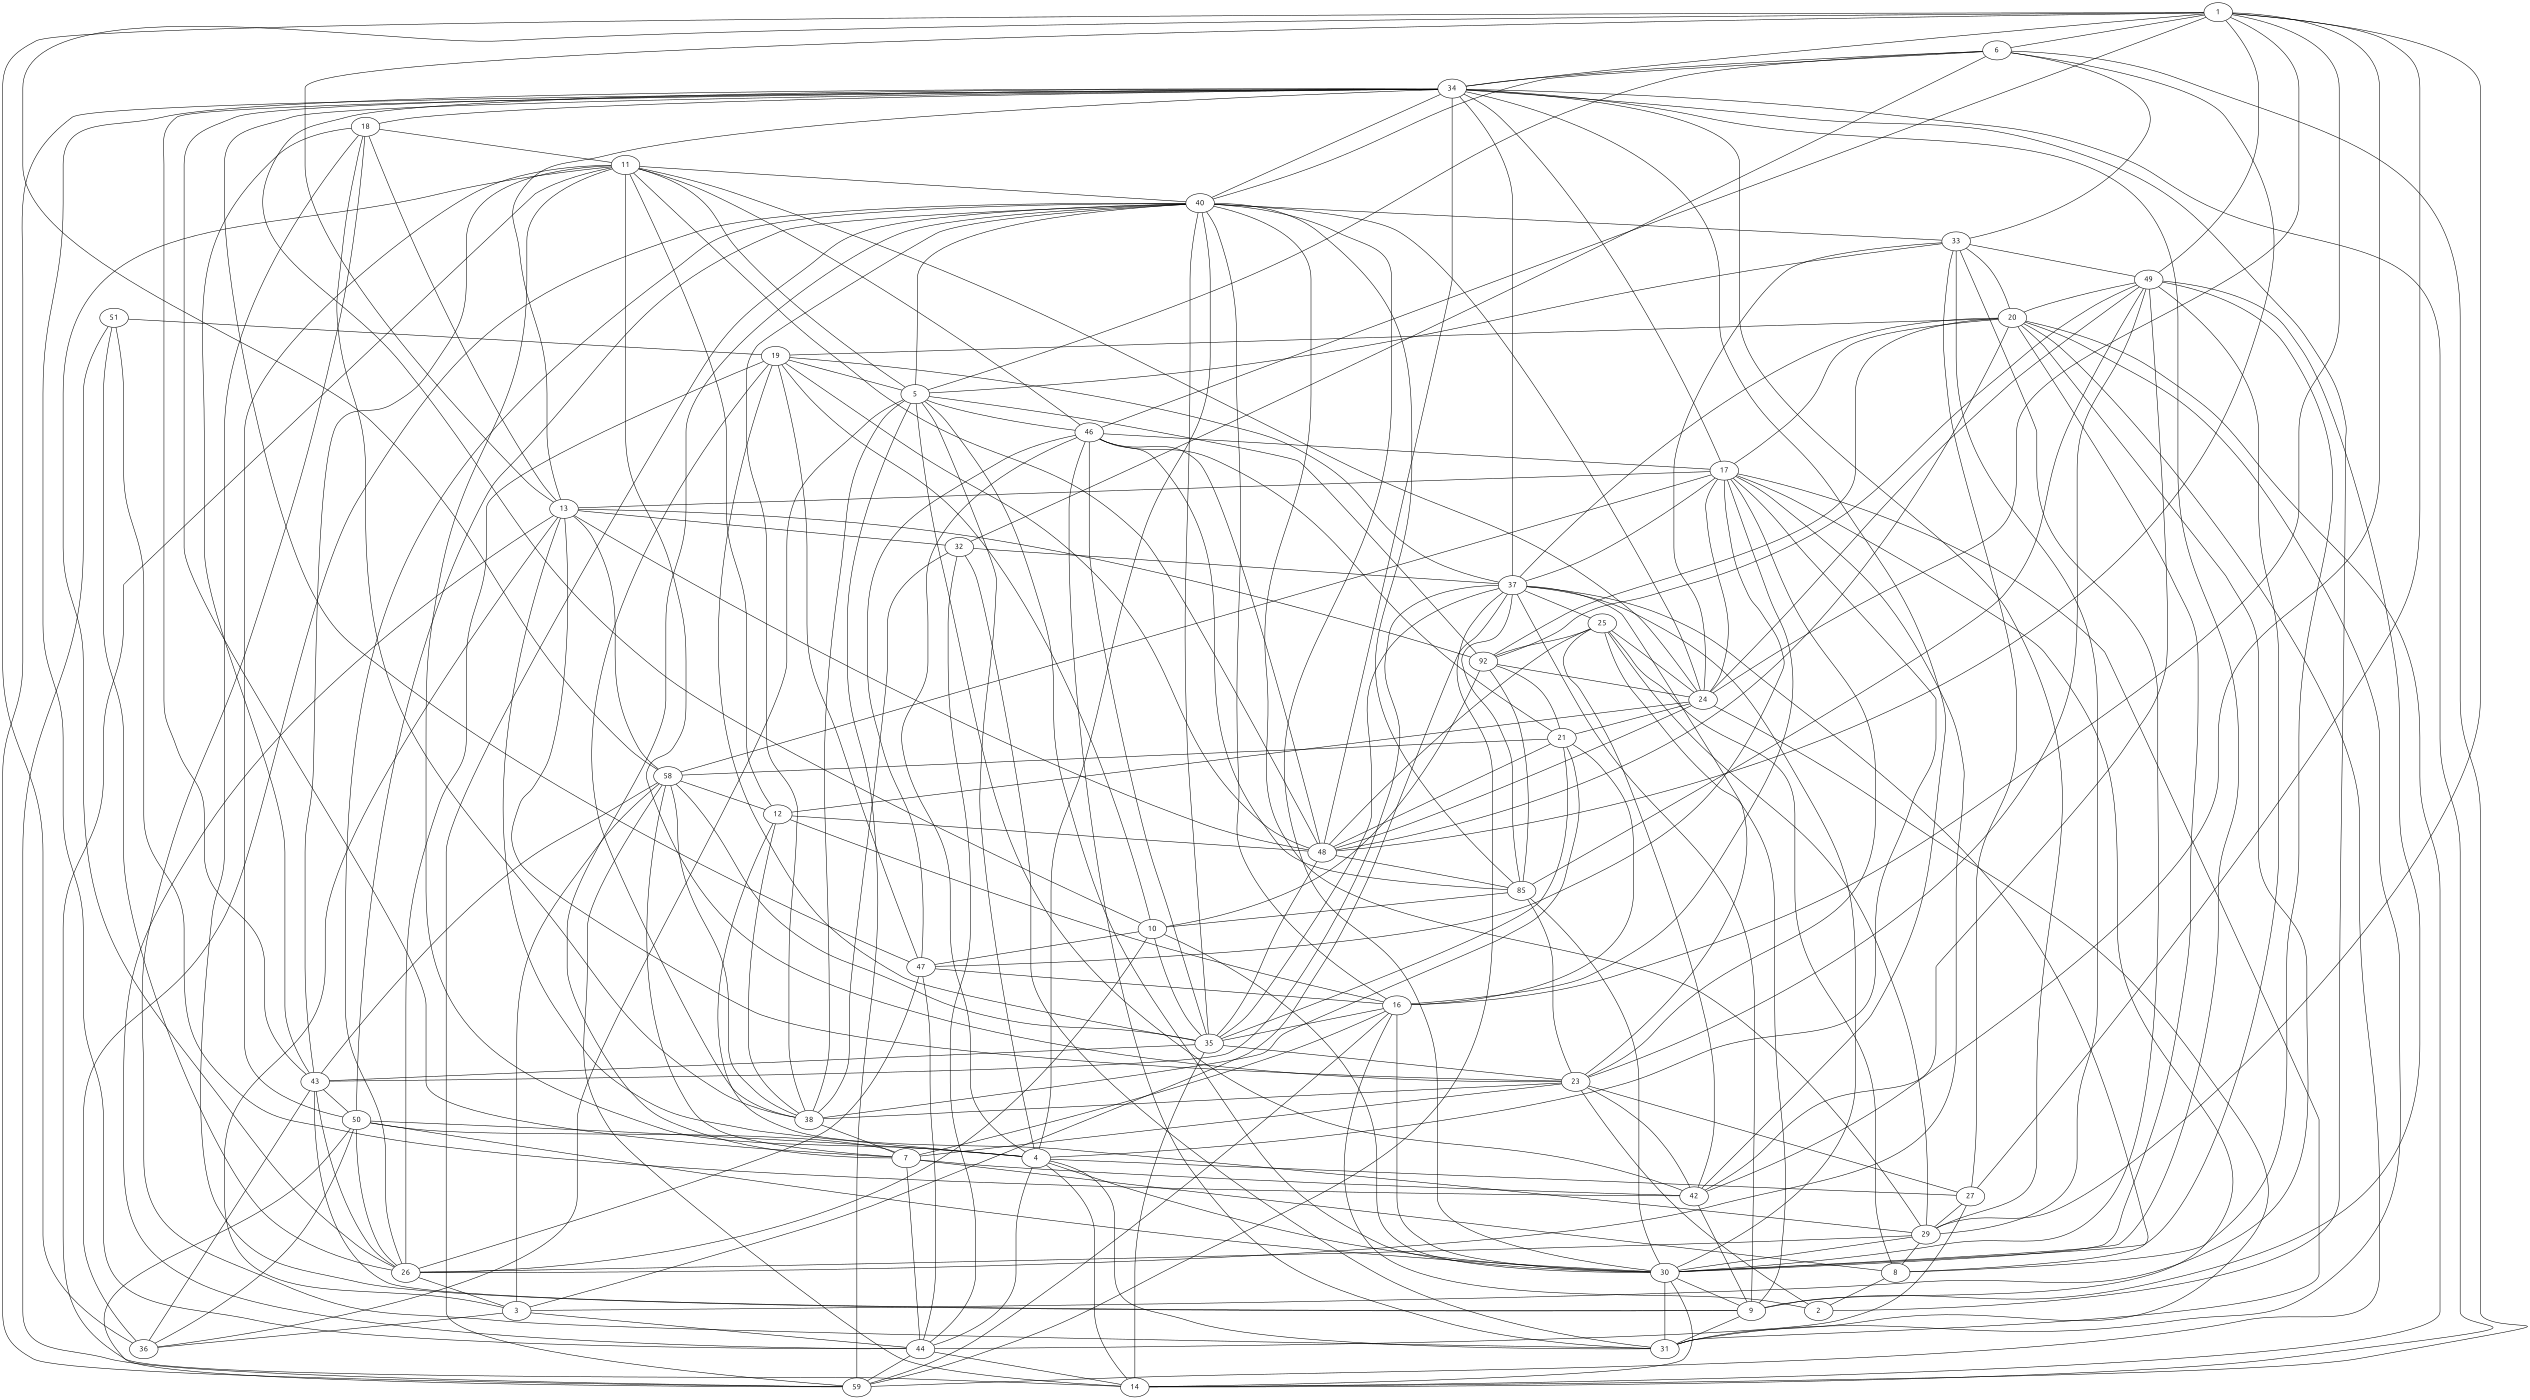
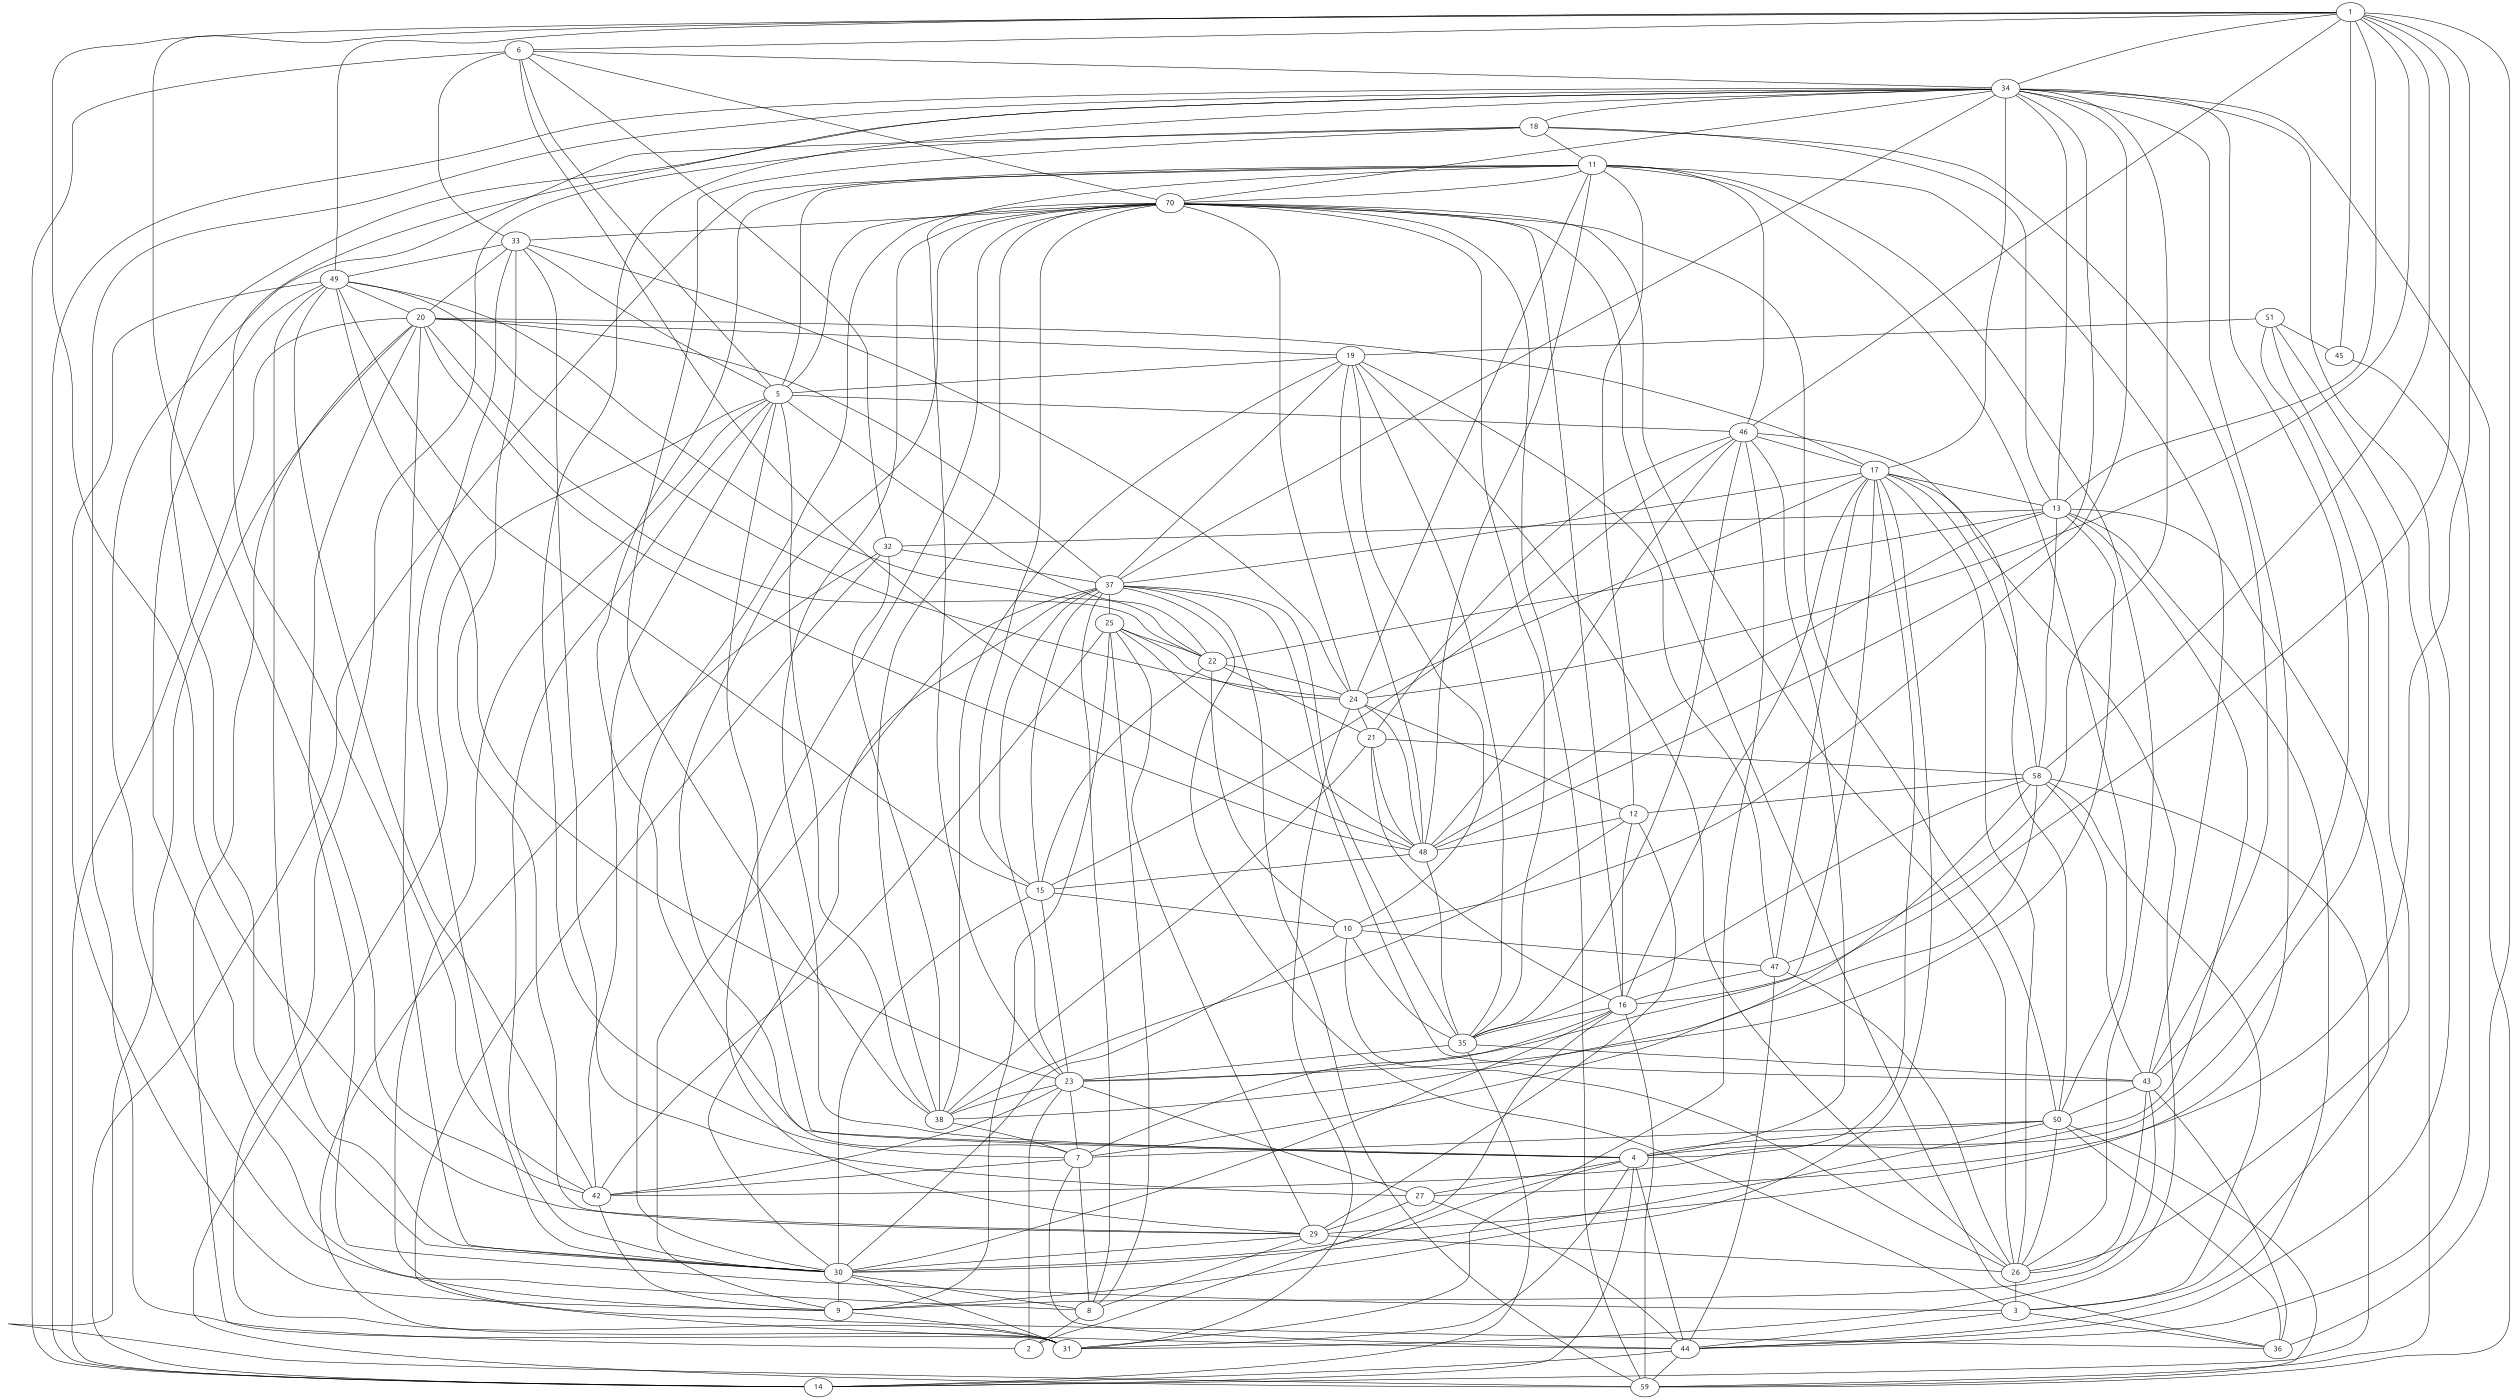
node "40": label "40" -> "70"
node "45": added
edge "46" -- "47": now "46" -- "50"
node "92": label "92" -> "22"
node "85": label "85" -> "15"
edge "21" -- "35": removed
edge "30" -- "14": now "30" -- "8"
